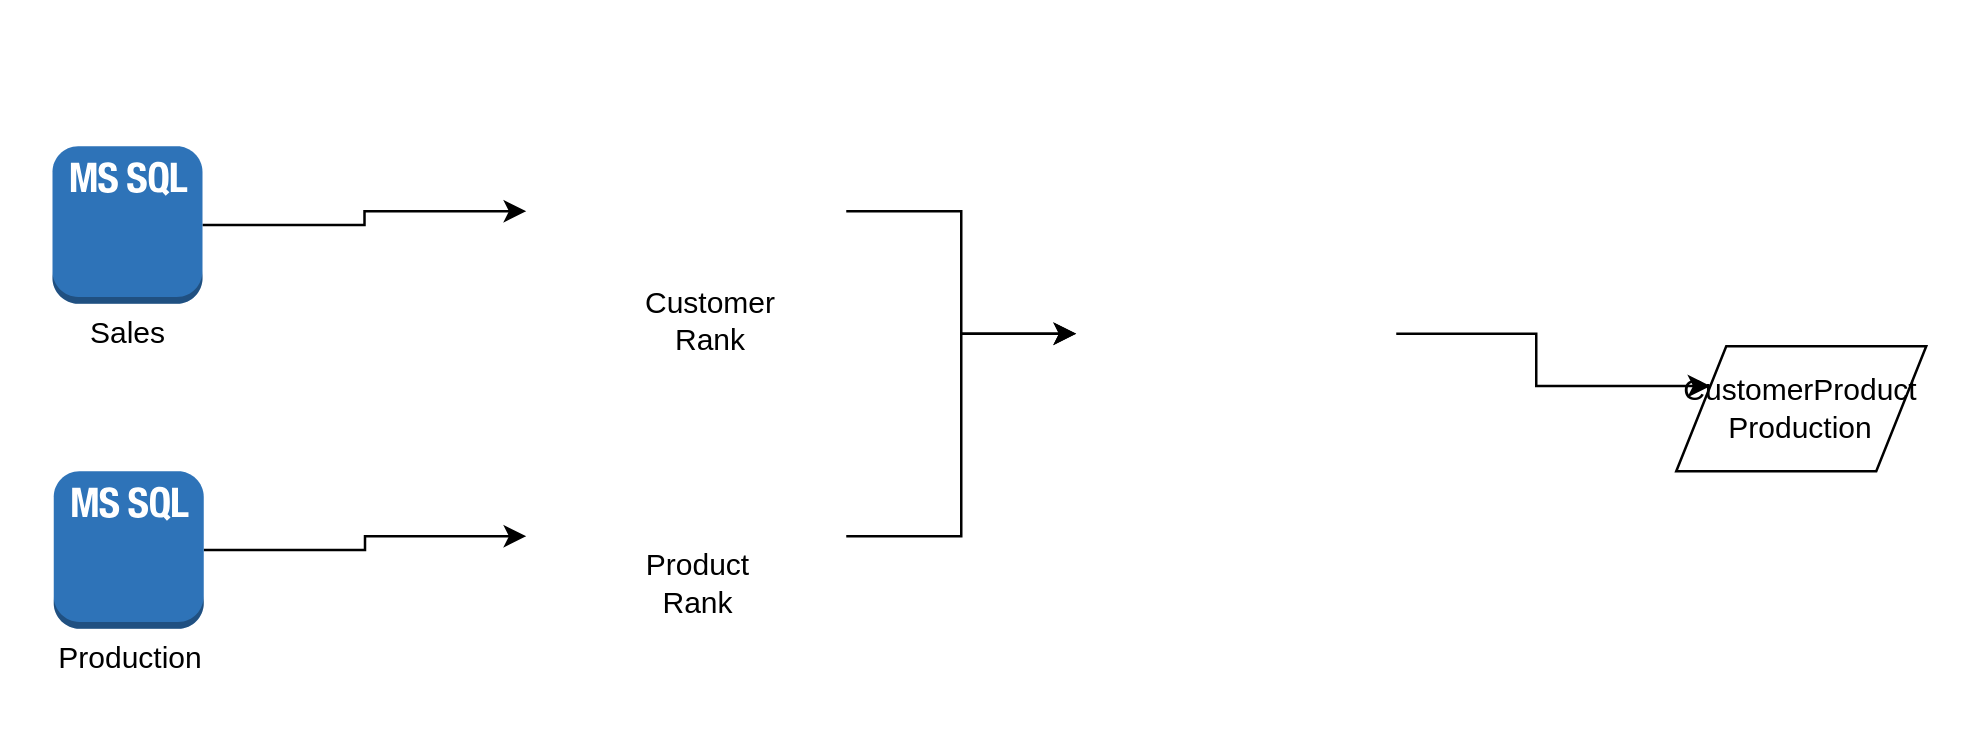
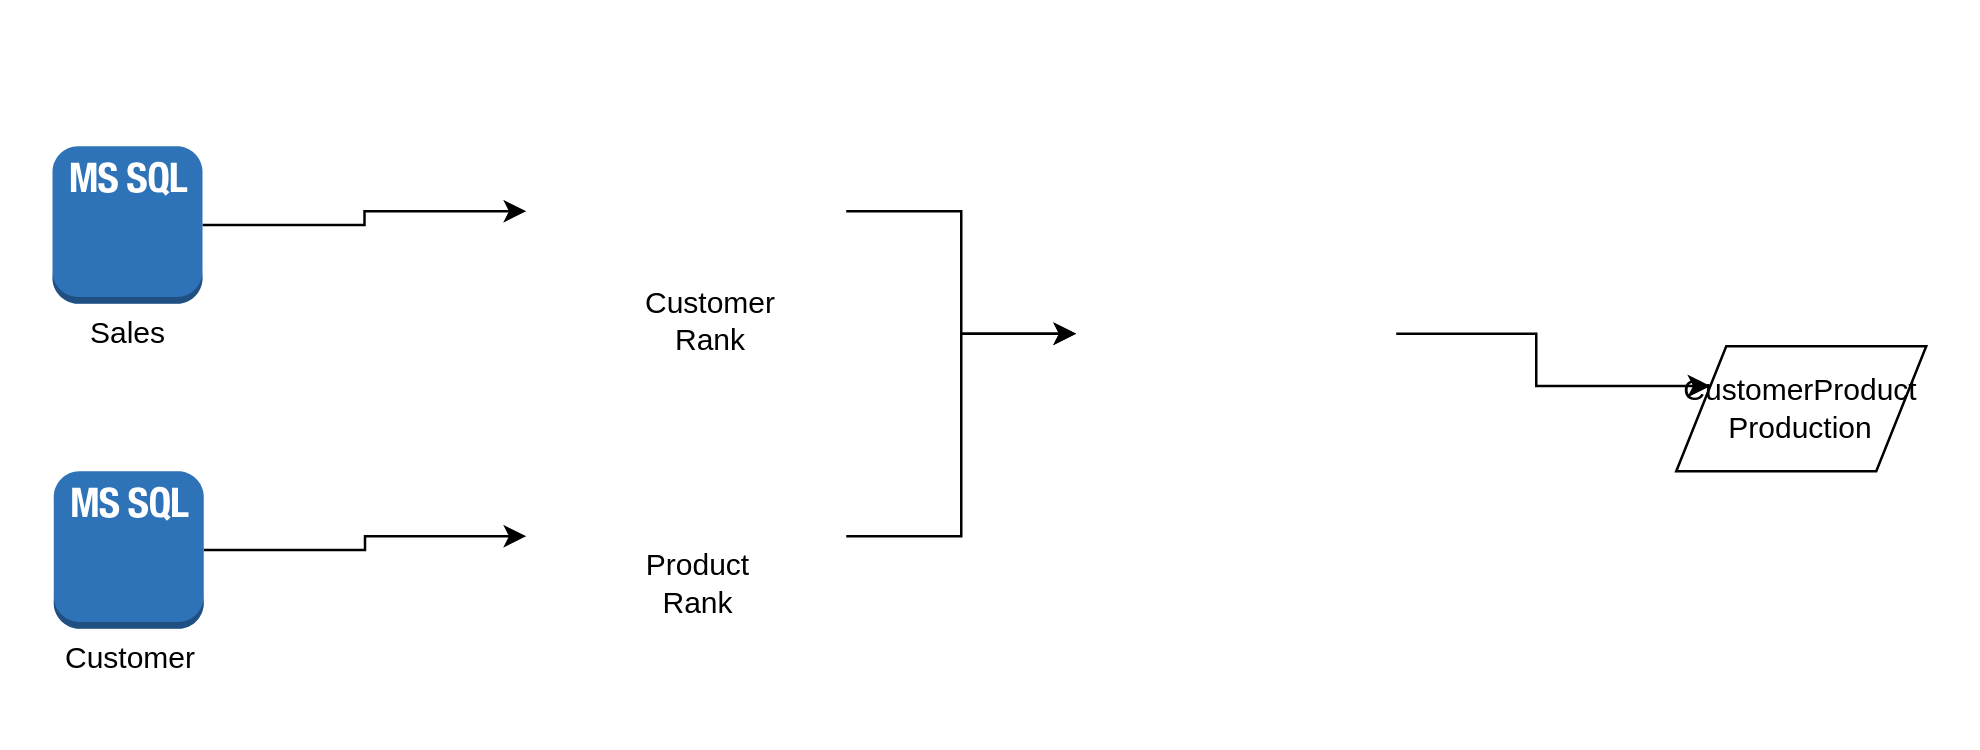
node "Production": label "Production" -> "Customer"
